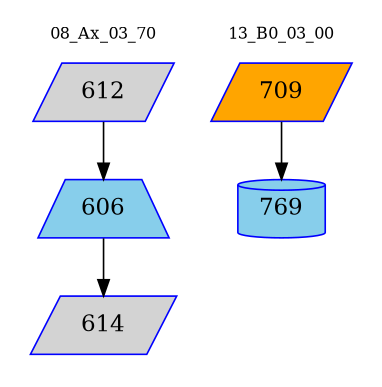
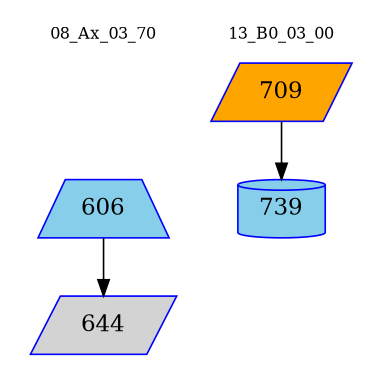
node "612": removed
node "769": label "769" -> "739"
node "614": label "614" -> "644"
